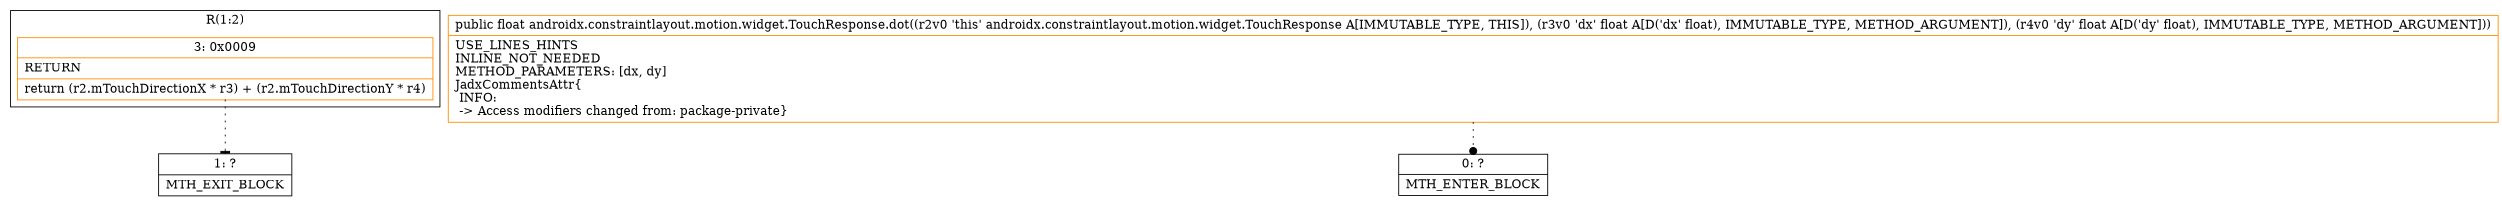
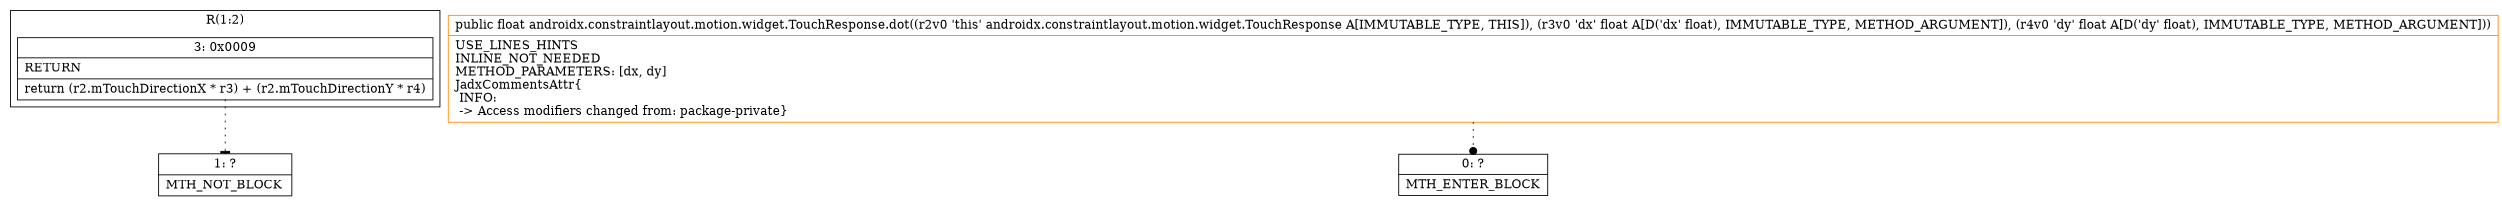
node "3: 0x0009": color darkorange -> black
node "1: ?": text "MTH_EXIT_BLOCK" -> "MTH_NOT_BLOCK"
